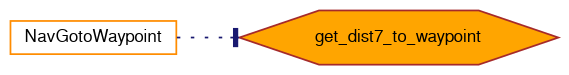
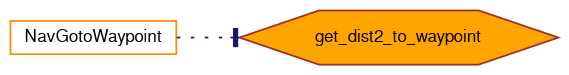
node "get_dist7_to_waypoint": label "get_dist7_to_waypoint" -> "get_dist2_to_waypoint"
